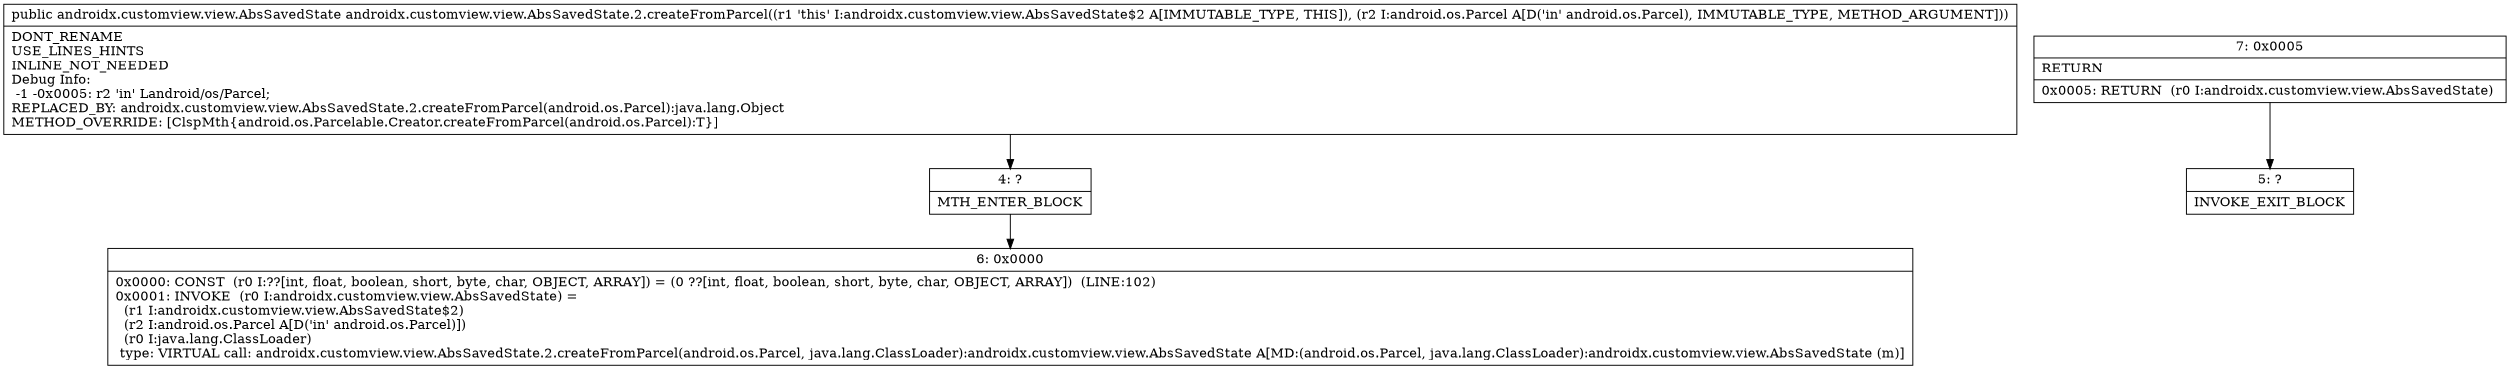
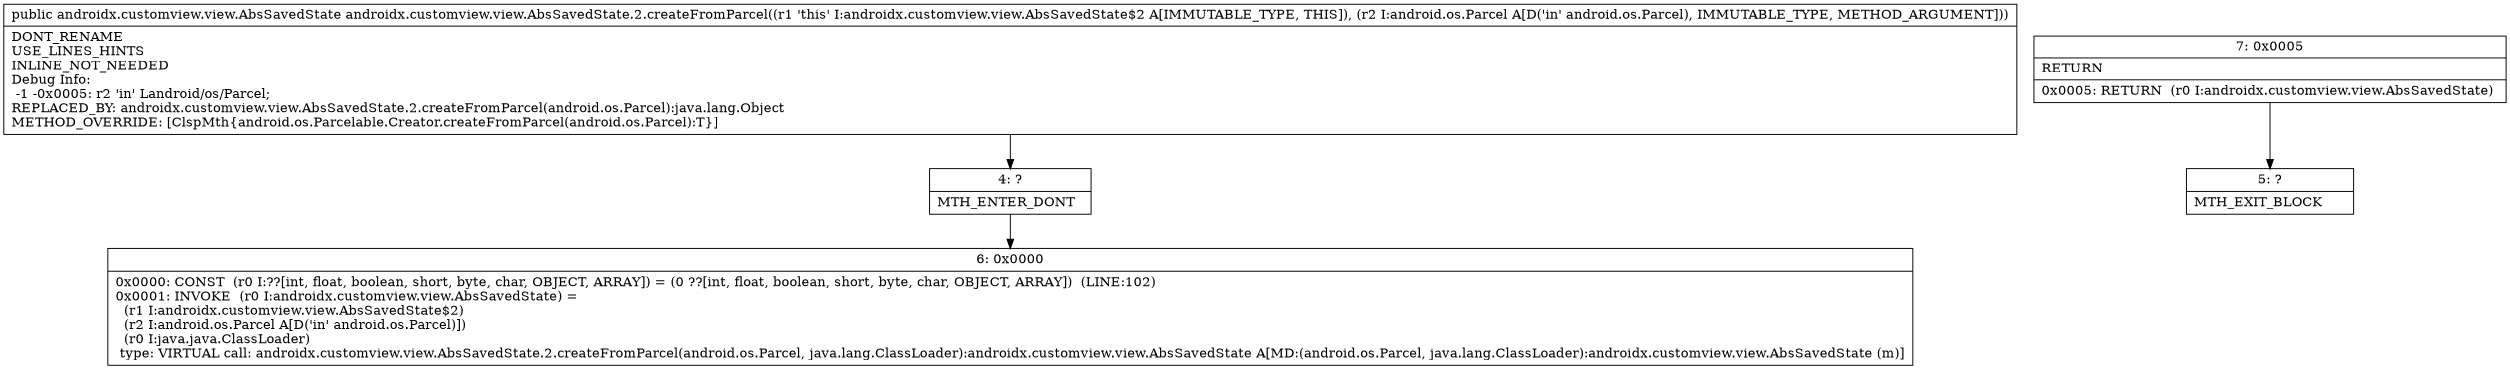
node "4: ?": text "MTH_ENTER_BLOCK" -> "MTH_ENTER_DONT"
node "5: ?": text "INVOKE_EXIT_BLOCK" -> "MTH_EXIT_BLOCK"
node "6: 0x0000": text "(r0 I:java.lang.ClassLoader)" -> "(r0 I:java.java.ClassLoader)"
